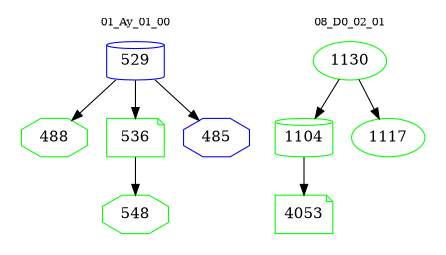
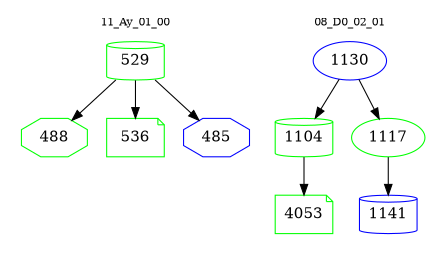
cluster "01_Ay_01_00": label "01_Ay_01_00" -> "11_Ay_01_00"
node "529": color blue -> green
node "1130": color green -> blue
node "548": removed
node "1141": added
